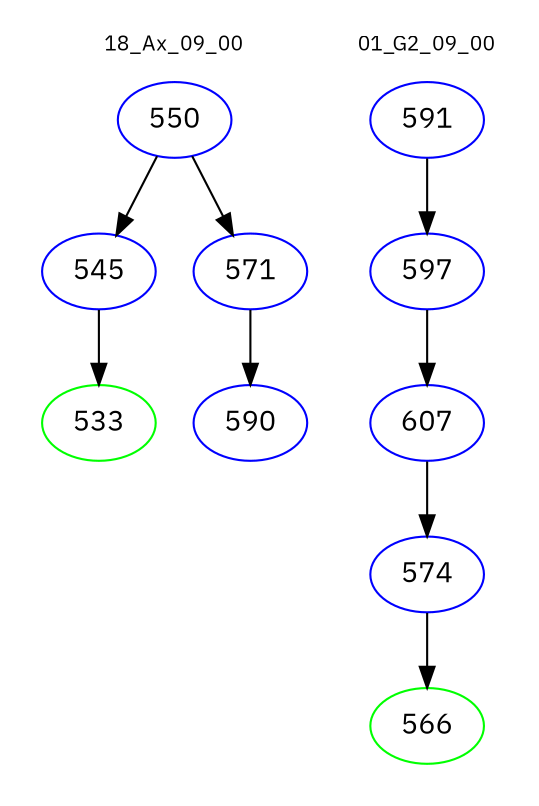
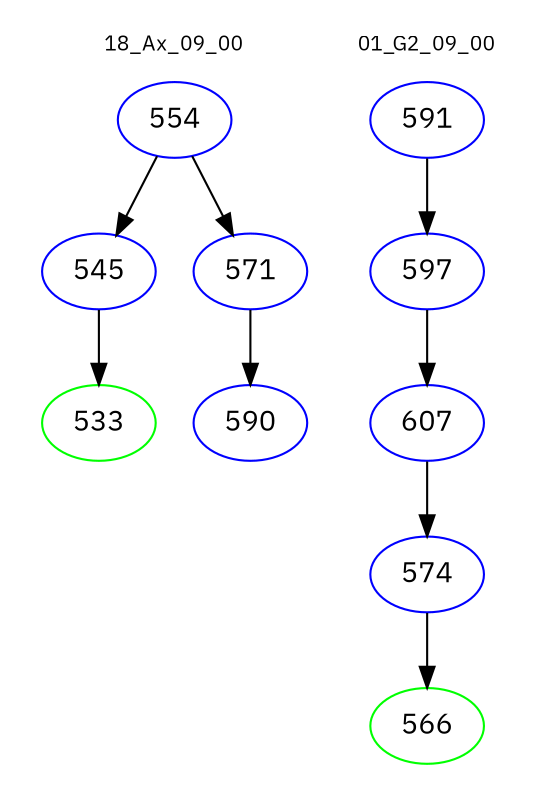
node "550": label "550" -> "554"
